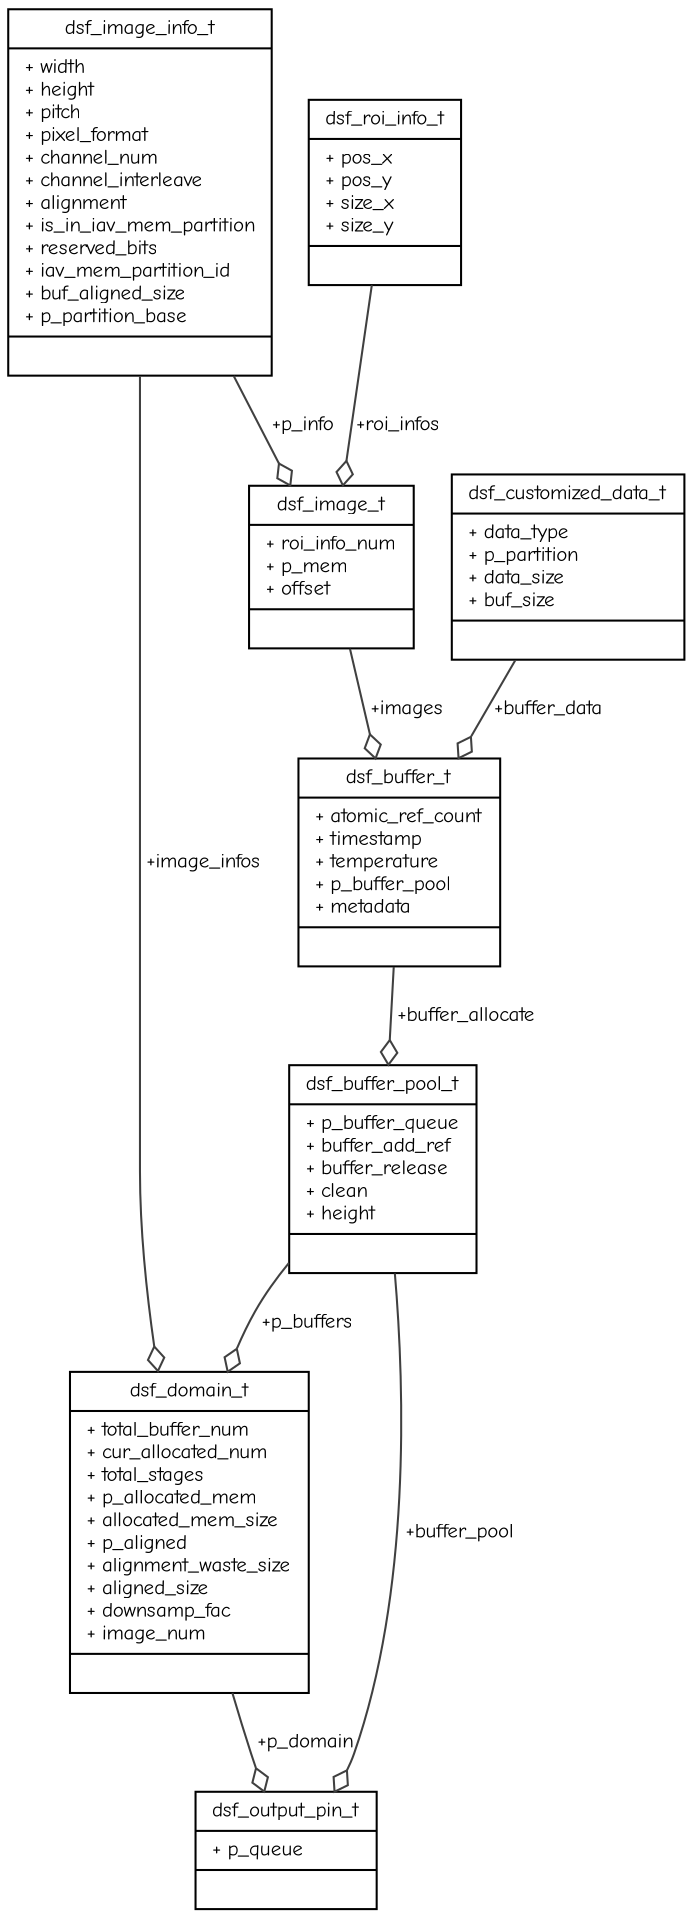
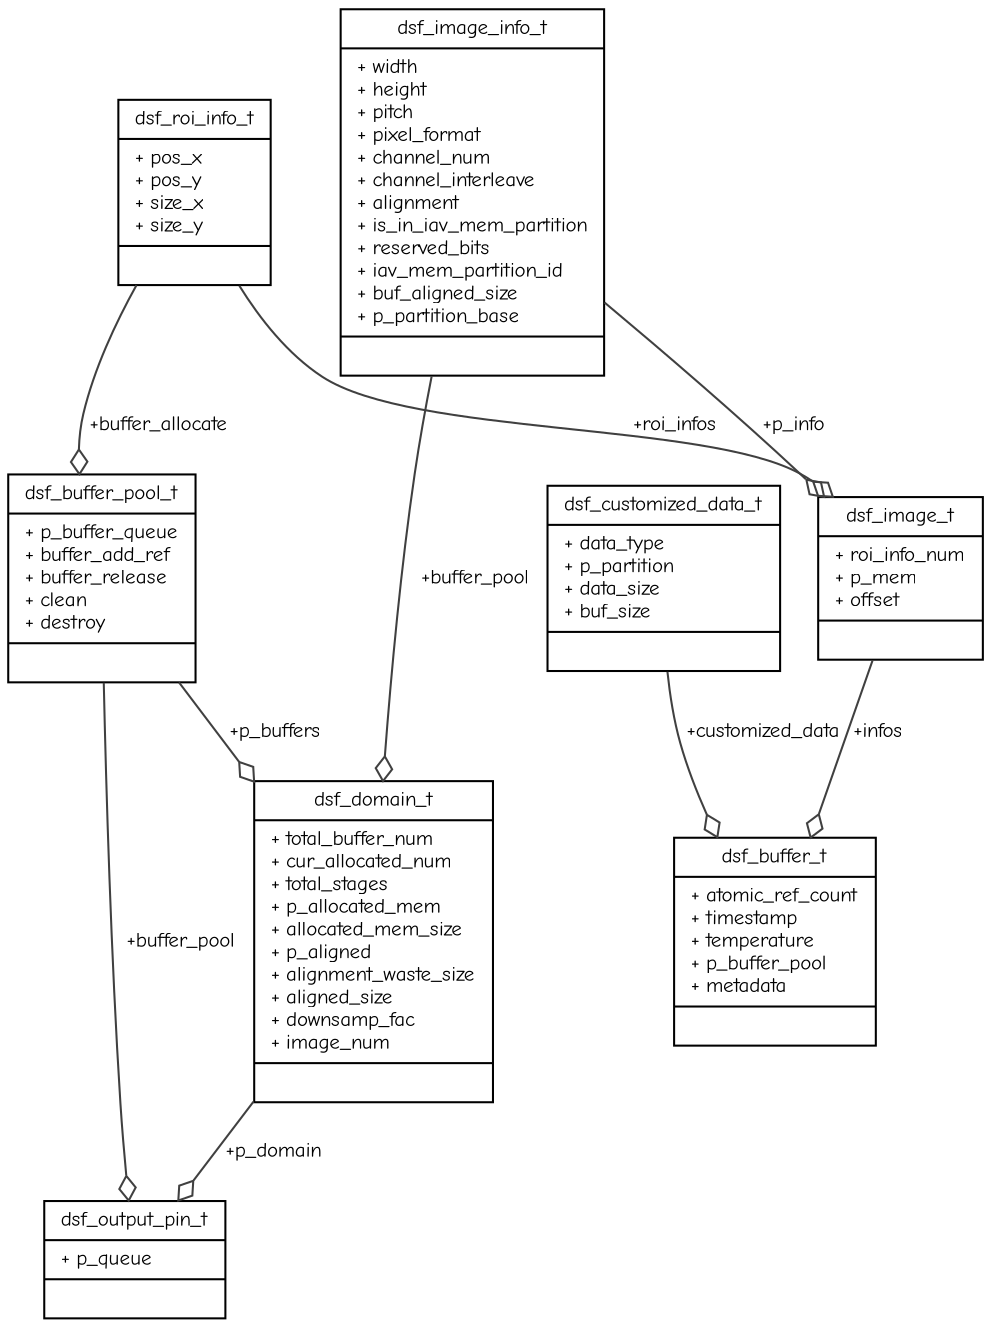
edge "dsf_image_t" -> "dsf_buffer_t": label " +images" -> " +infos"
edge "dsf_customized_data_t" -> "dsf_buffer_t": label " +buffer_data" -> " +customized_data"
edge "dsf_image_info_t" -> "dsf_domain_t": label " +image_infos" -> " +buffer_pool"
edge "dsf_buffer_t" -> "dsf_buffer_pool_t": now "dsf_roi_info_t" -> "dsf_buffer_pool_t"
node "dsf_buffer_pool_t": text "+ height" -> "+ destroy"
